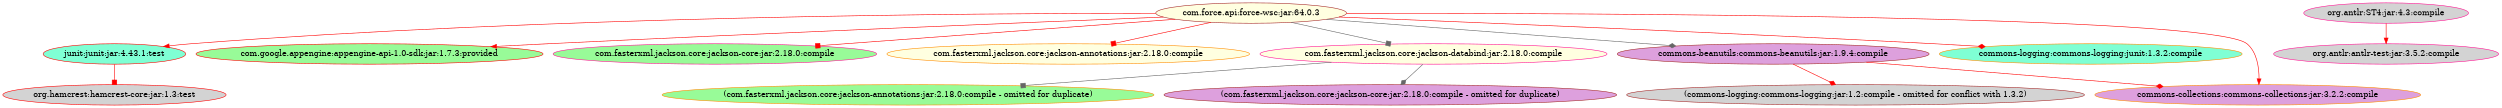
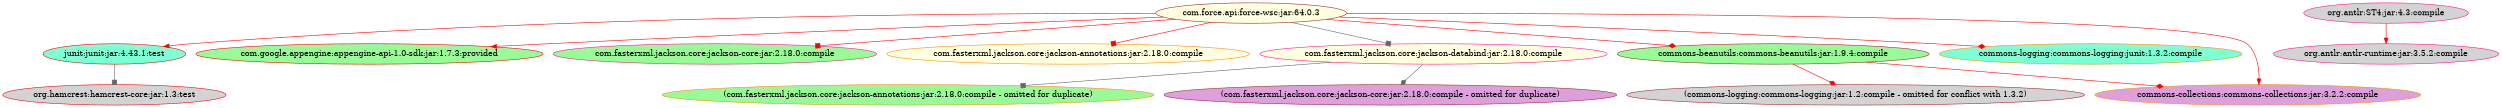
edge "com.force.api:force-wsc:jar:64.0.3" -> "commons-beanutils:commons-beanutils:jar:1.9.4:compile": color gray40 -> red
node "commons-beanutils:commons-beanutils:jar:1.9.4:compile": fillcolor plum -> palegreen
node "org.antlr:antlr-test:jar:3.5.2:compile": label "org.antlr:antlr-test:jar:3.5.2:compile" -> "org.antlr:antlr-runtime:jar:3.5.2:compile"
edge "junit:junit:jar:4.43.1:test" -> "org.hamcrest:hamcrest-core:jar:1.3:test": color red -> gray40
